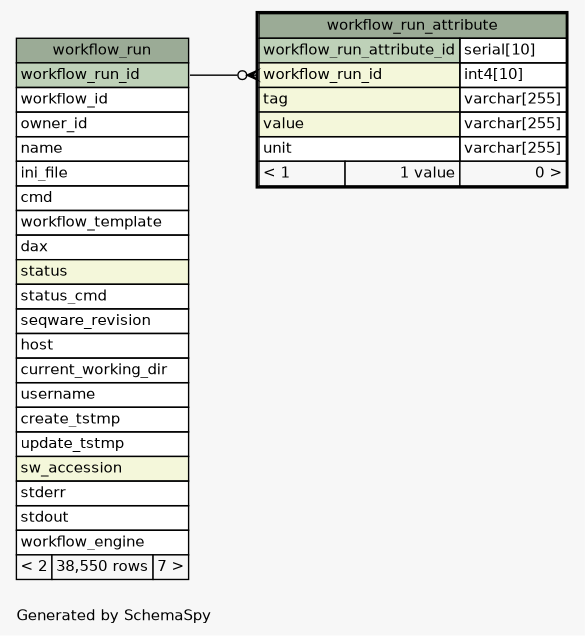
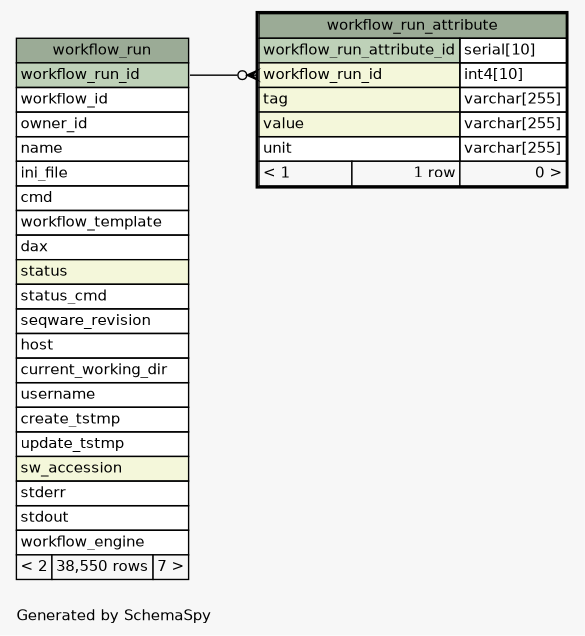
node "workflow_run_attribute": text "1 value" -> "1 row"
